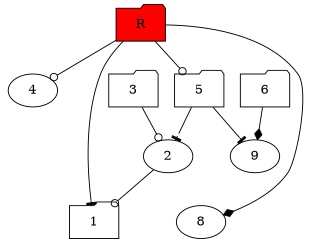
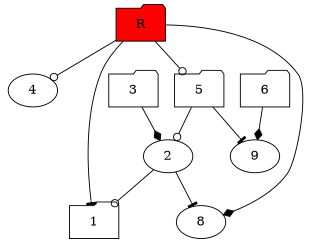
edge "5" -> "2": arrowhead tee -> odot
edge "3" -> "2": arrowhead odot -> diamond
edge "2" -> "8": added
